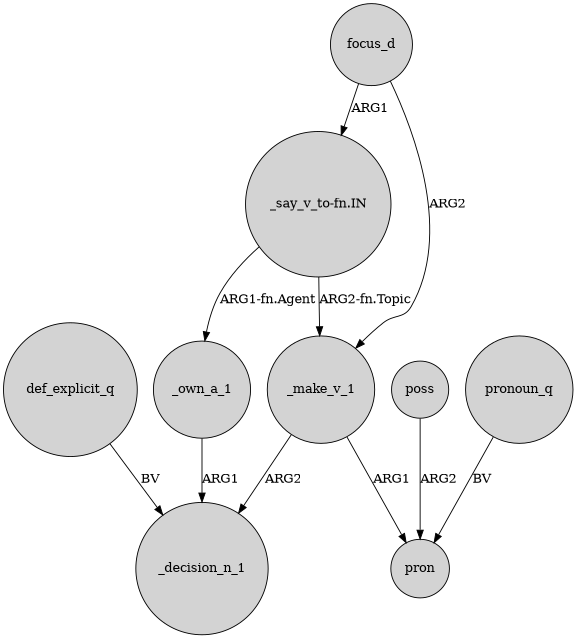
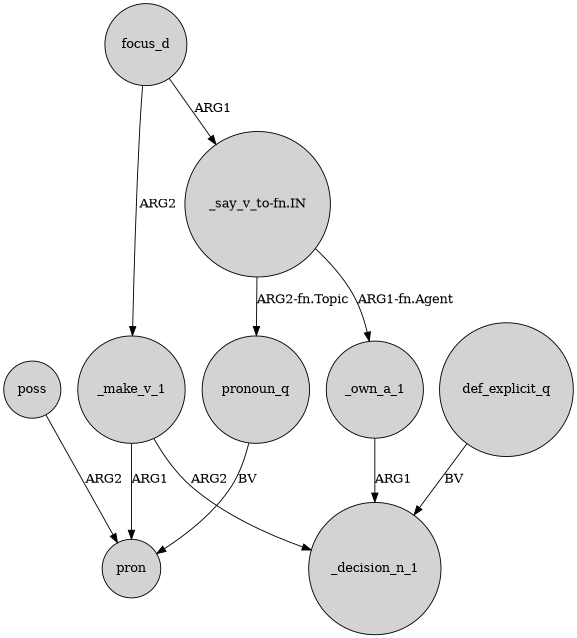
edge "_say_v_to-fn.IN" -> "_make_v_1": now "_say_v_to-fn.IN" -> "pronoun_q"
